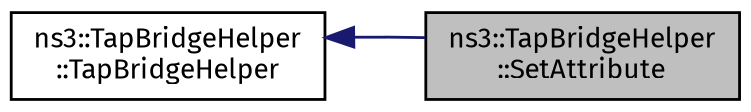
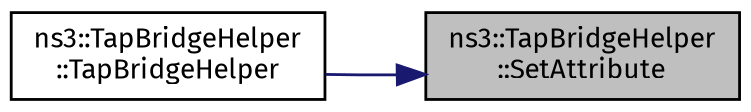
edge "ns3::TapBridgeHelper ::SetAttribute" -> "ns3::TapBridgeHelper ::TapBridgeHelper": reversed
